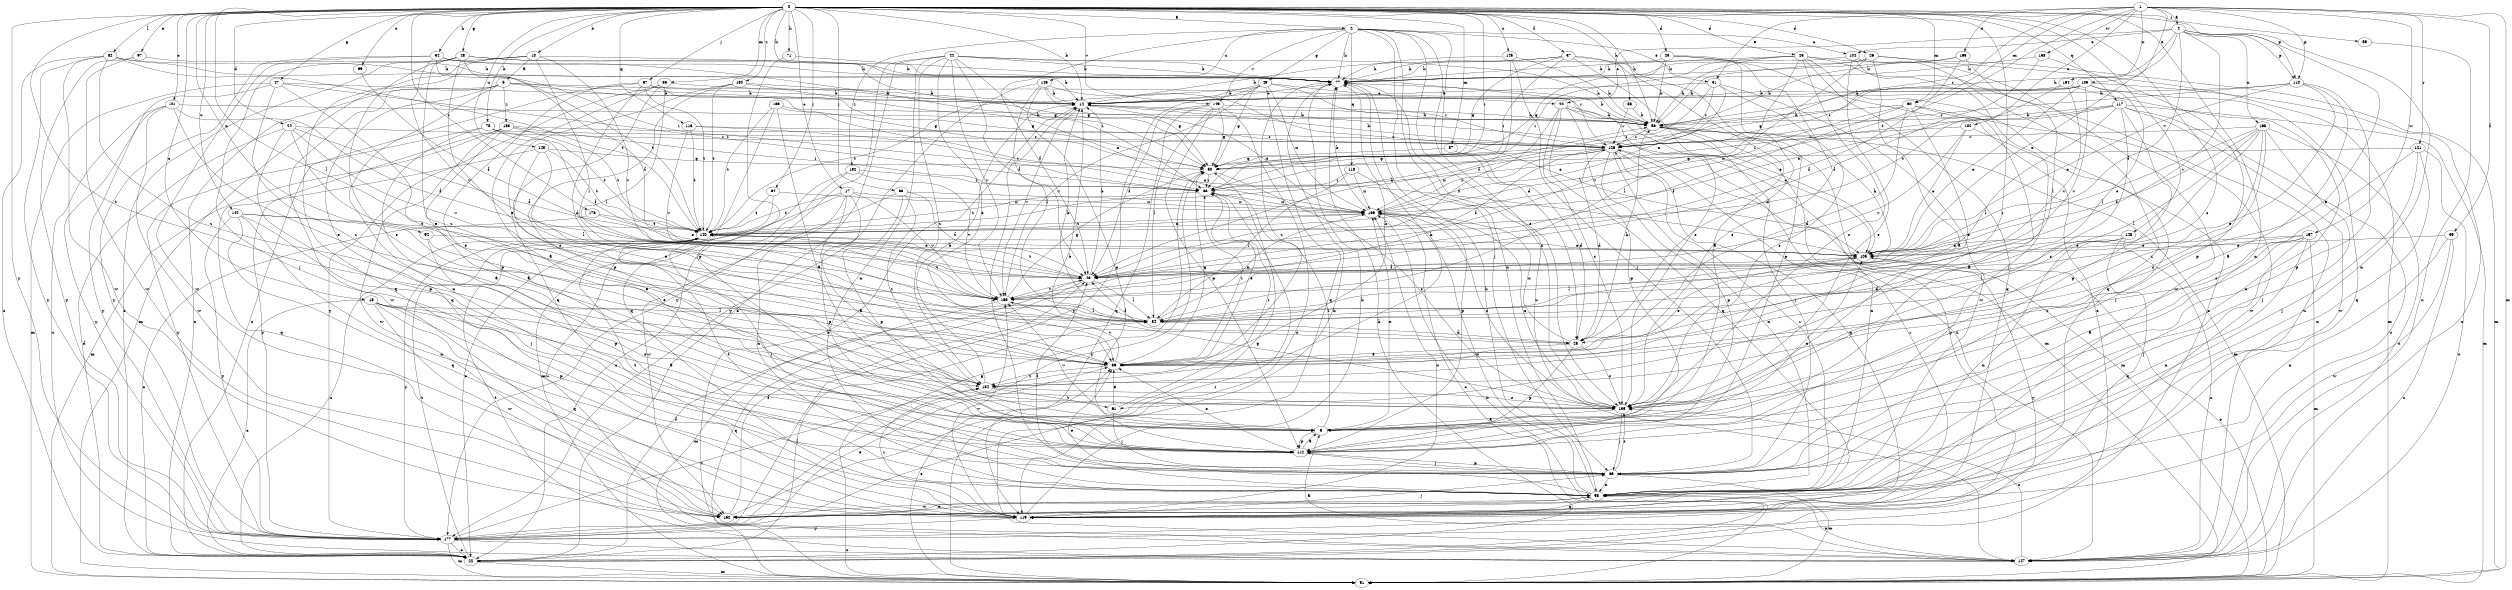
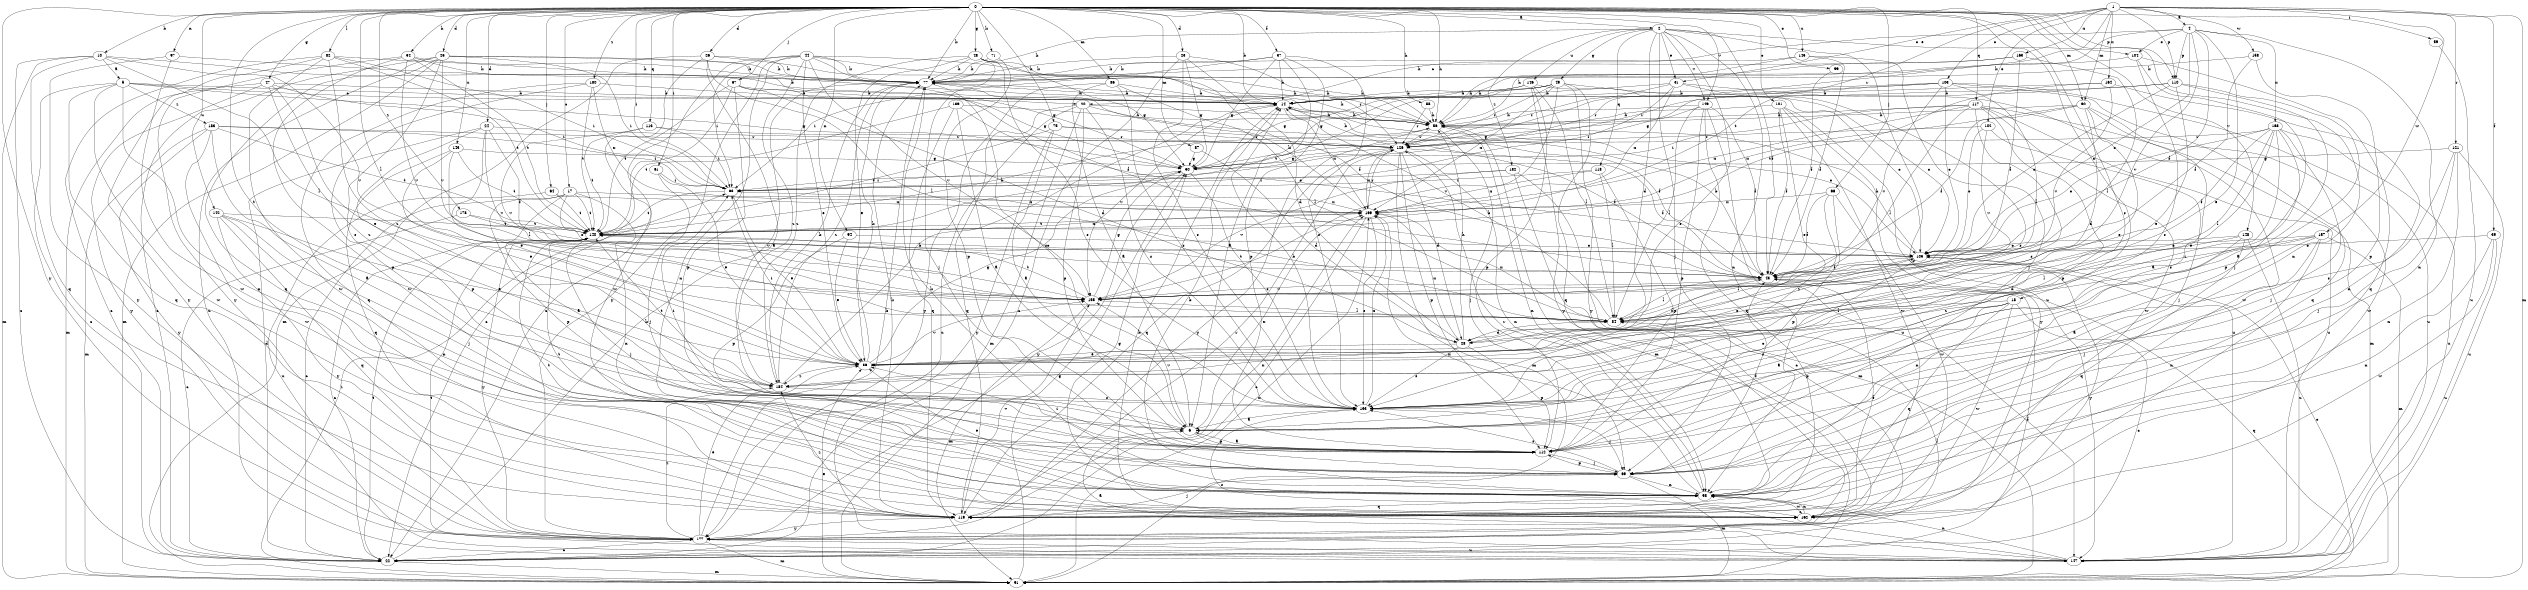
edge "184" -> "61": now "184" -> "140"
edge "112" -> "36": label "e" -> "i"
